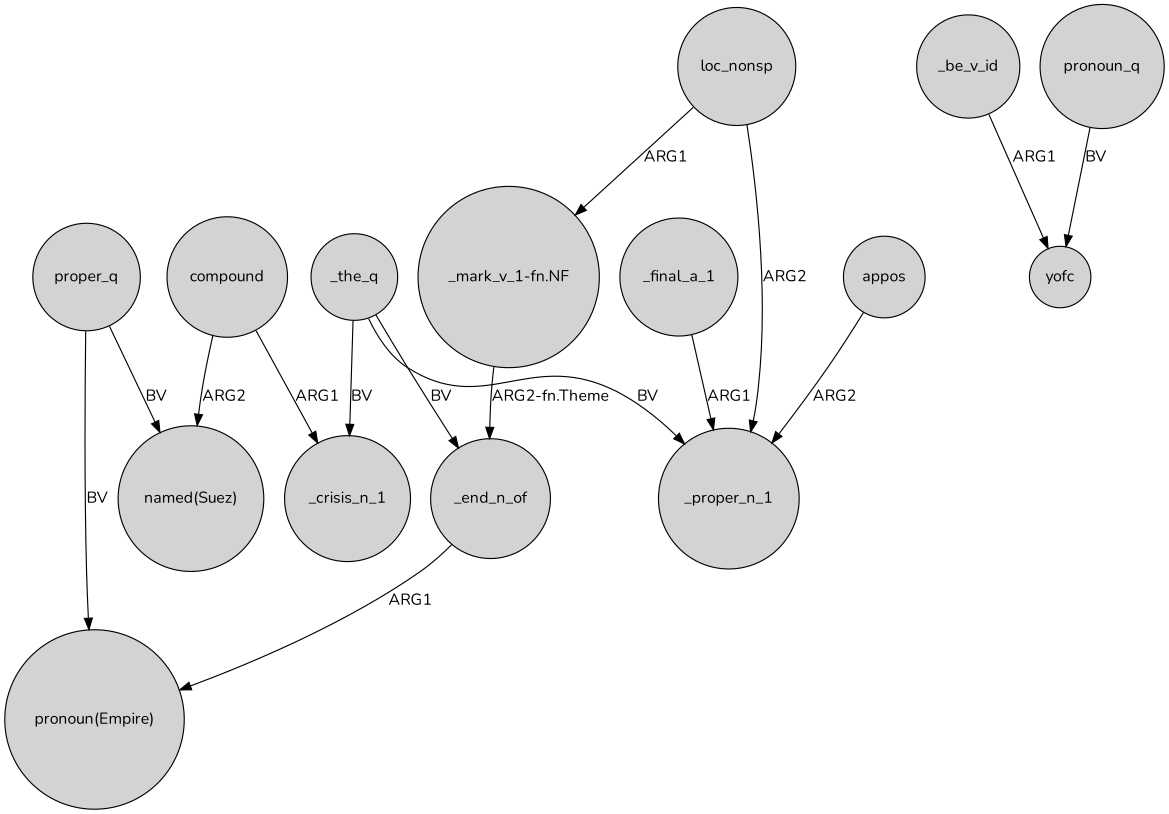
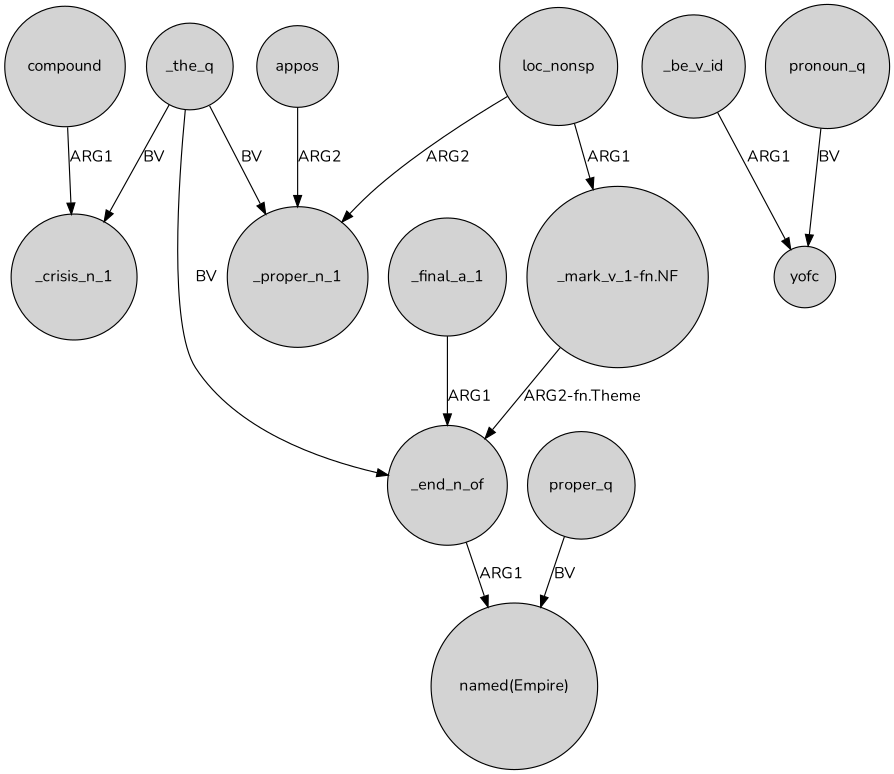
edge "_final_a_1" -> "_proper_n_1": now "_final_a_1" -> "_end_n_of"
node "named(Suez)": removed
node "pronoun(Empire)": label "pronoun(Empire)" -> "named(Empire)"
